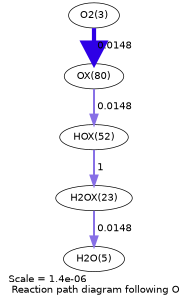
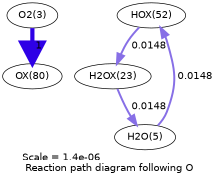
edge "O2(3)" -> "OX(80)": label " 0.0148" -> " 1"
edge "OX(80)" -> "HOX(52)": now "H2O(5)" -> "HOX(52)"
edge "HOX(52)" -> "H2OX(23)": label " 1" -> " 0.0148"
